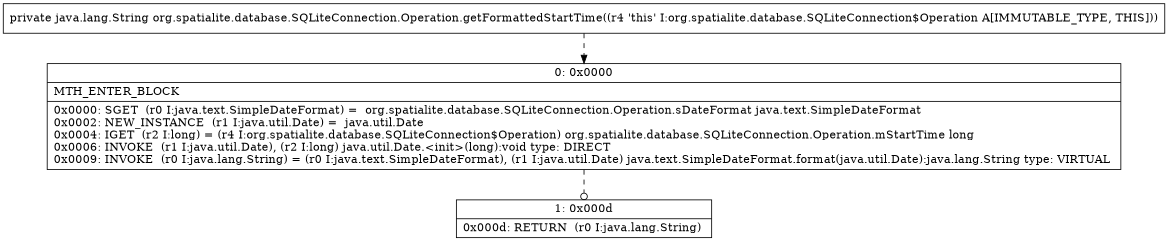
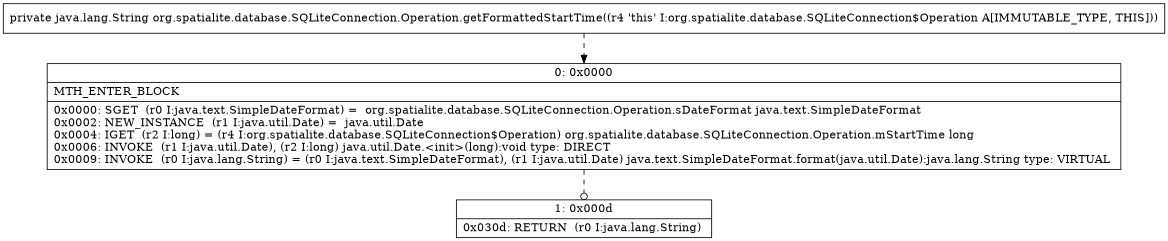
node "1: 0x000d": text "0x000d: RETURN  (r0 I:java.lang.String)" -> "0x030d: RETURN  (r0 I:java.lang.String)"
